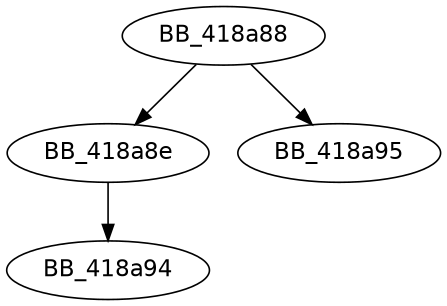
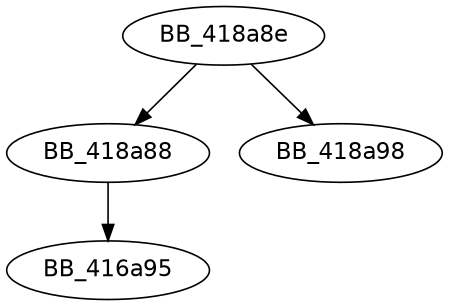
edge "BB_418a88" -> "BB_418a8e": reversed
node "BB_418a95": label "BB_418a95" -> "BB_416a95"
node "BB_418a94": label "BB_418a94" -> "BB_418a98"
